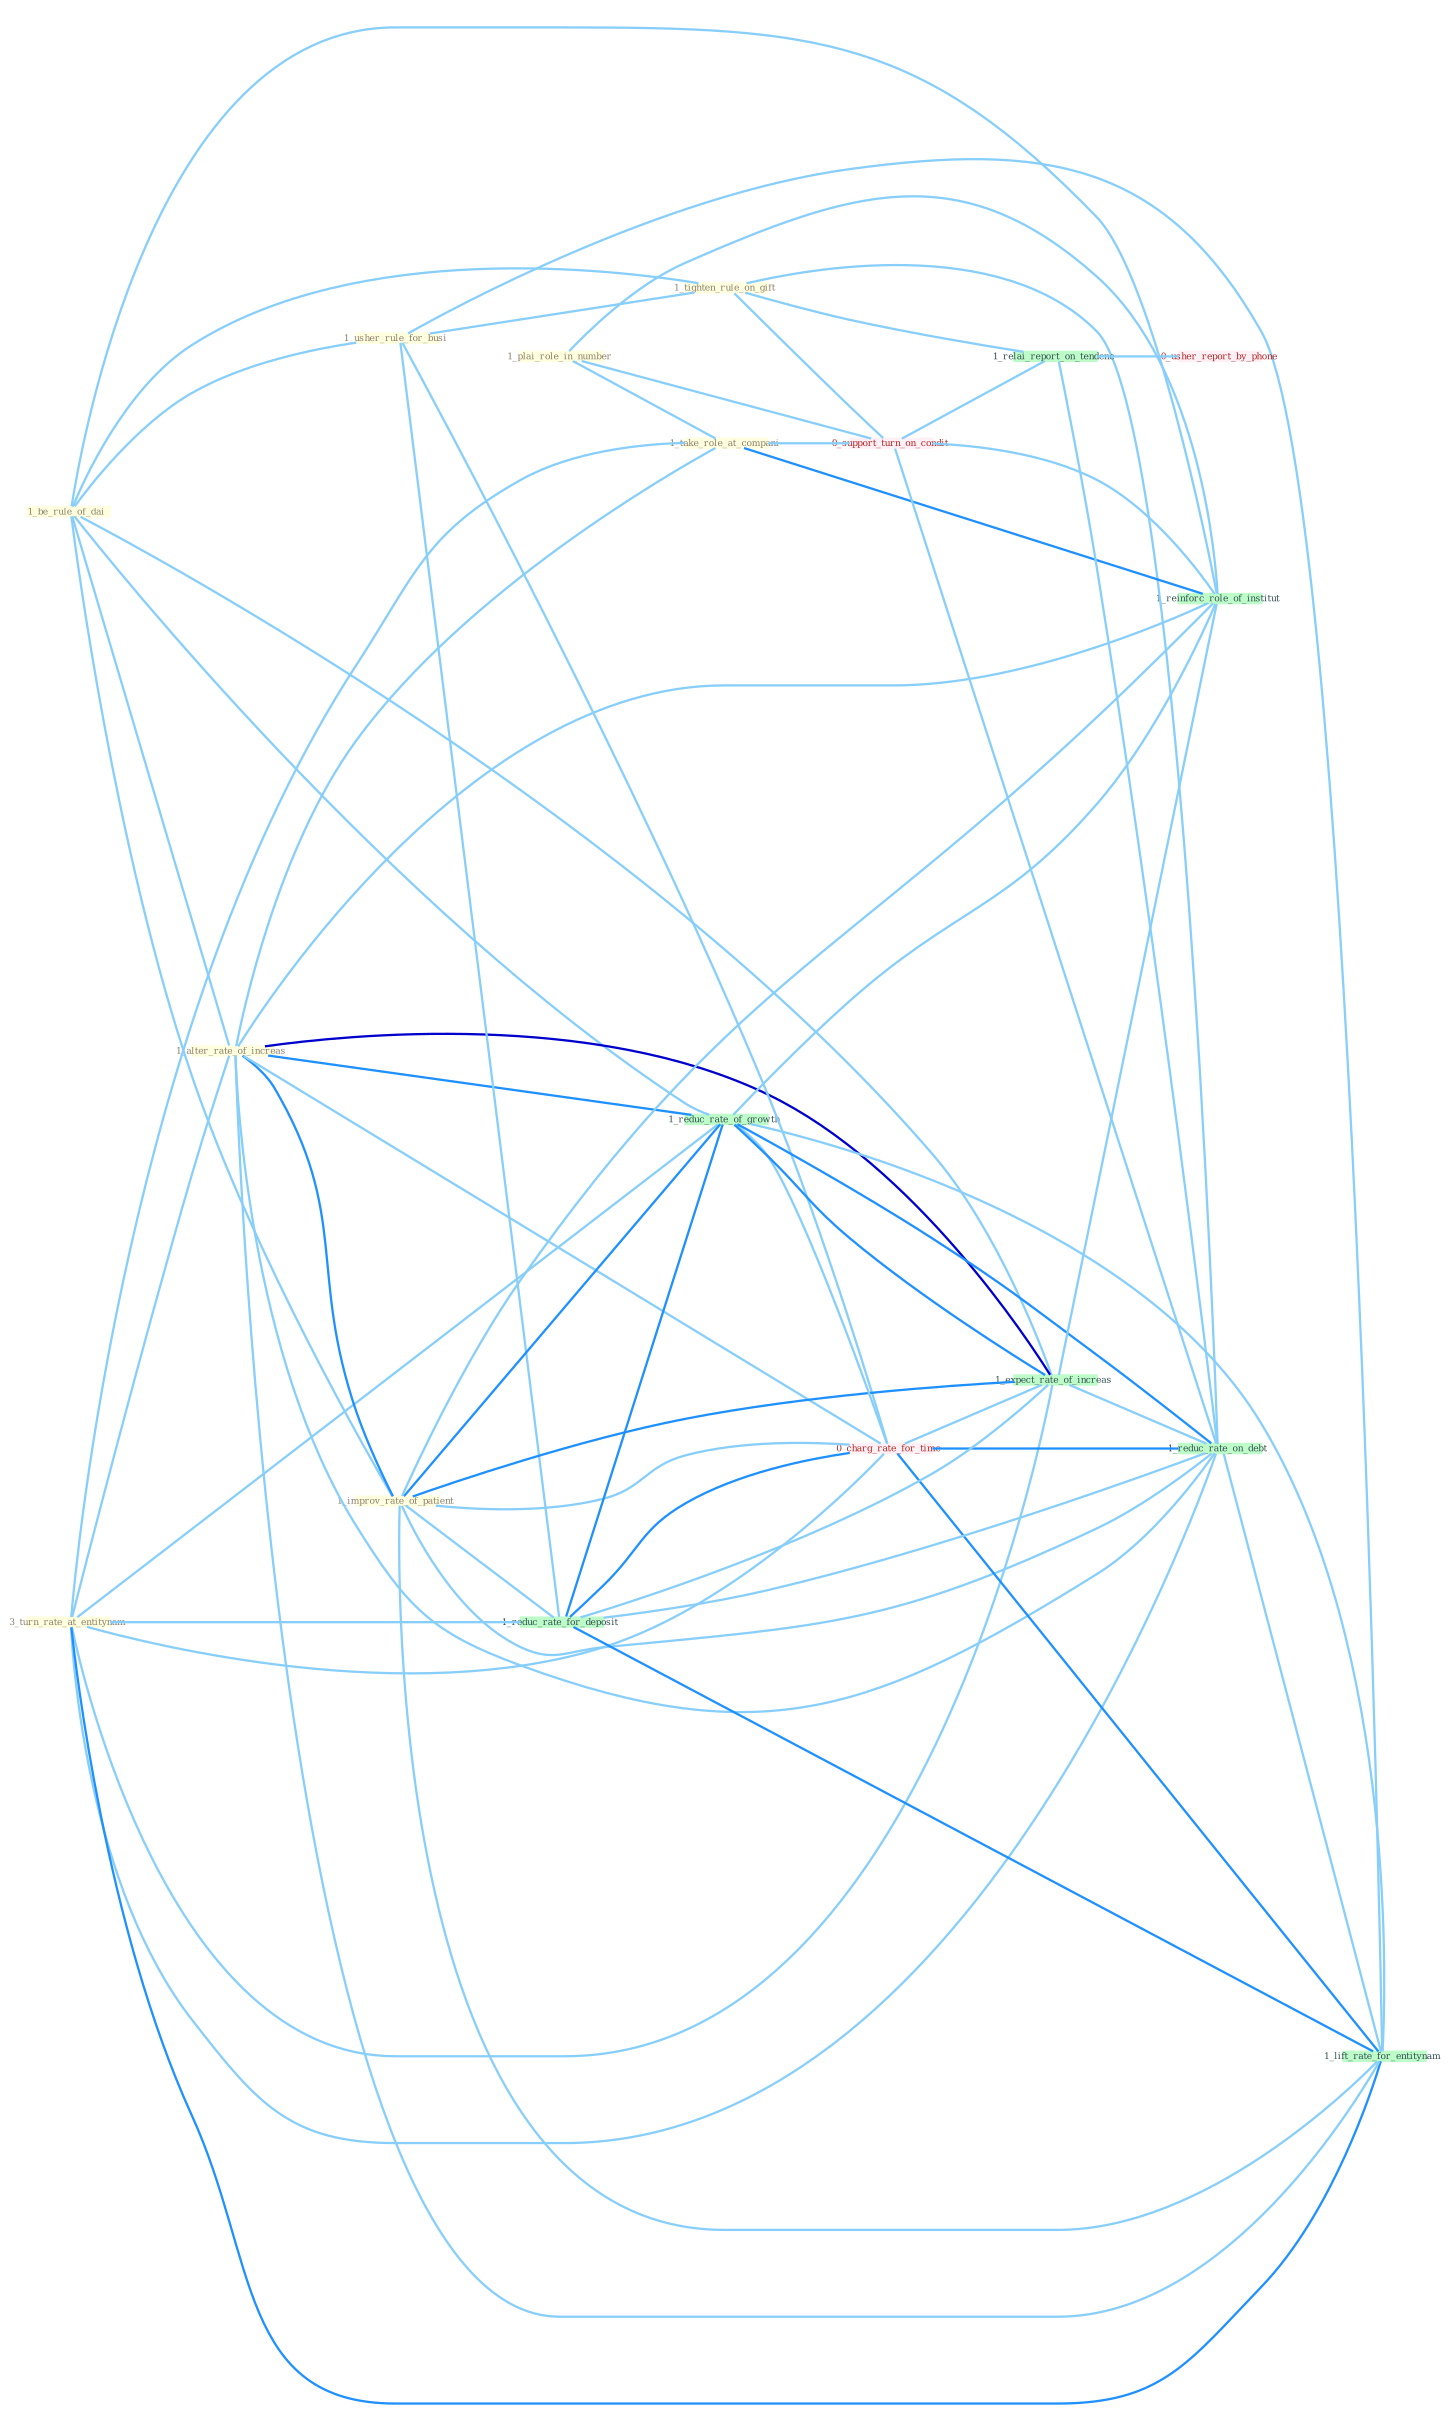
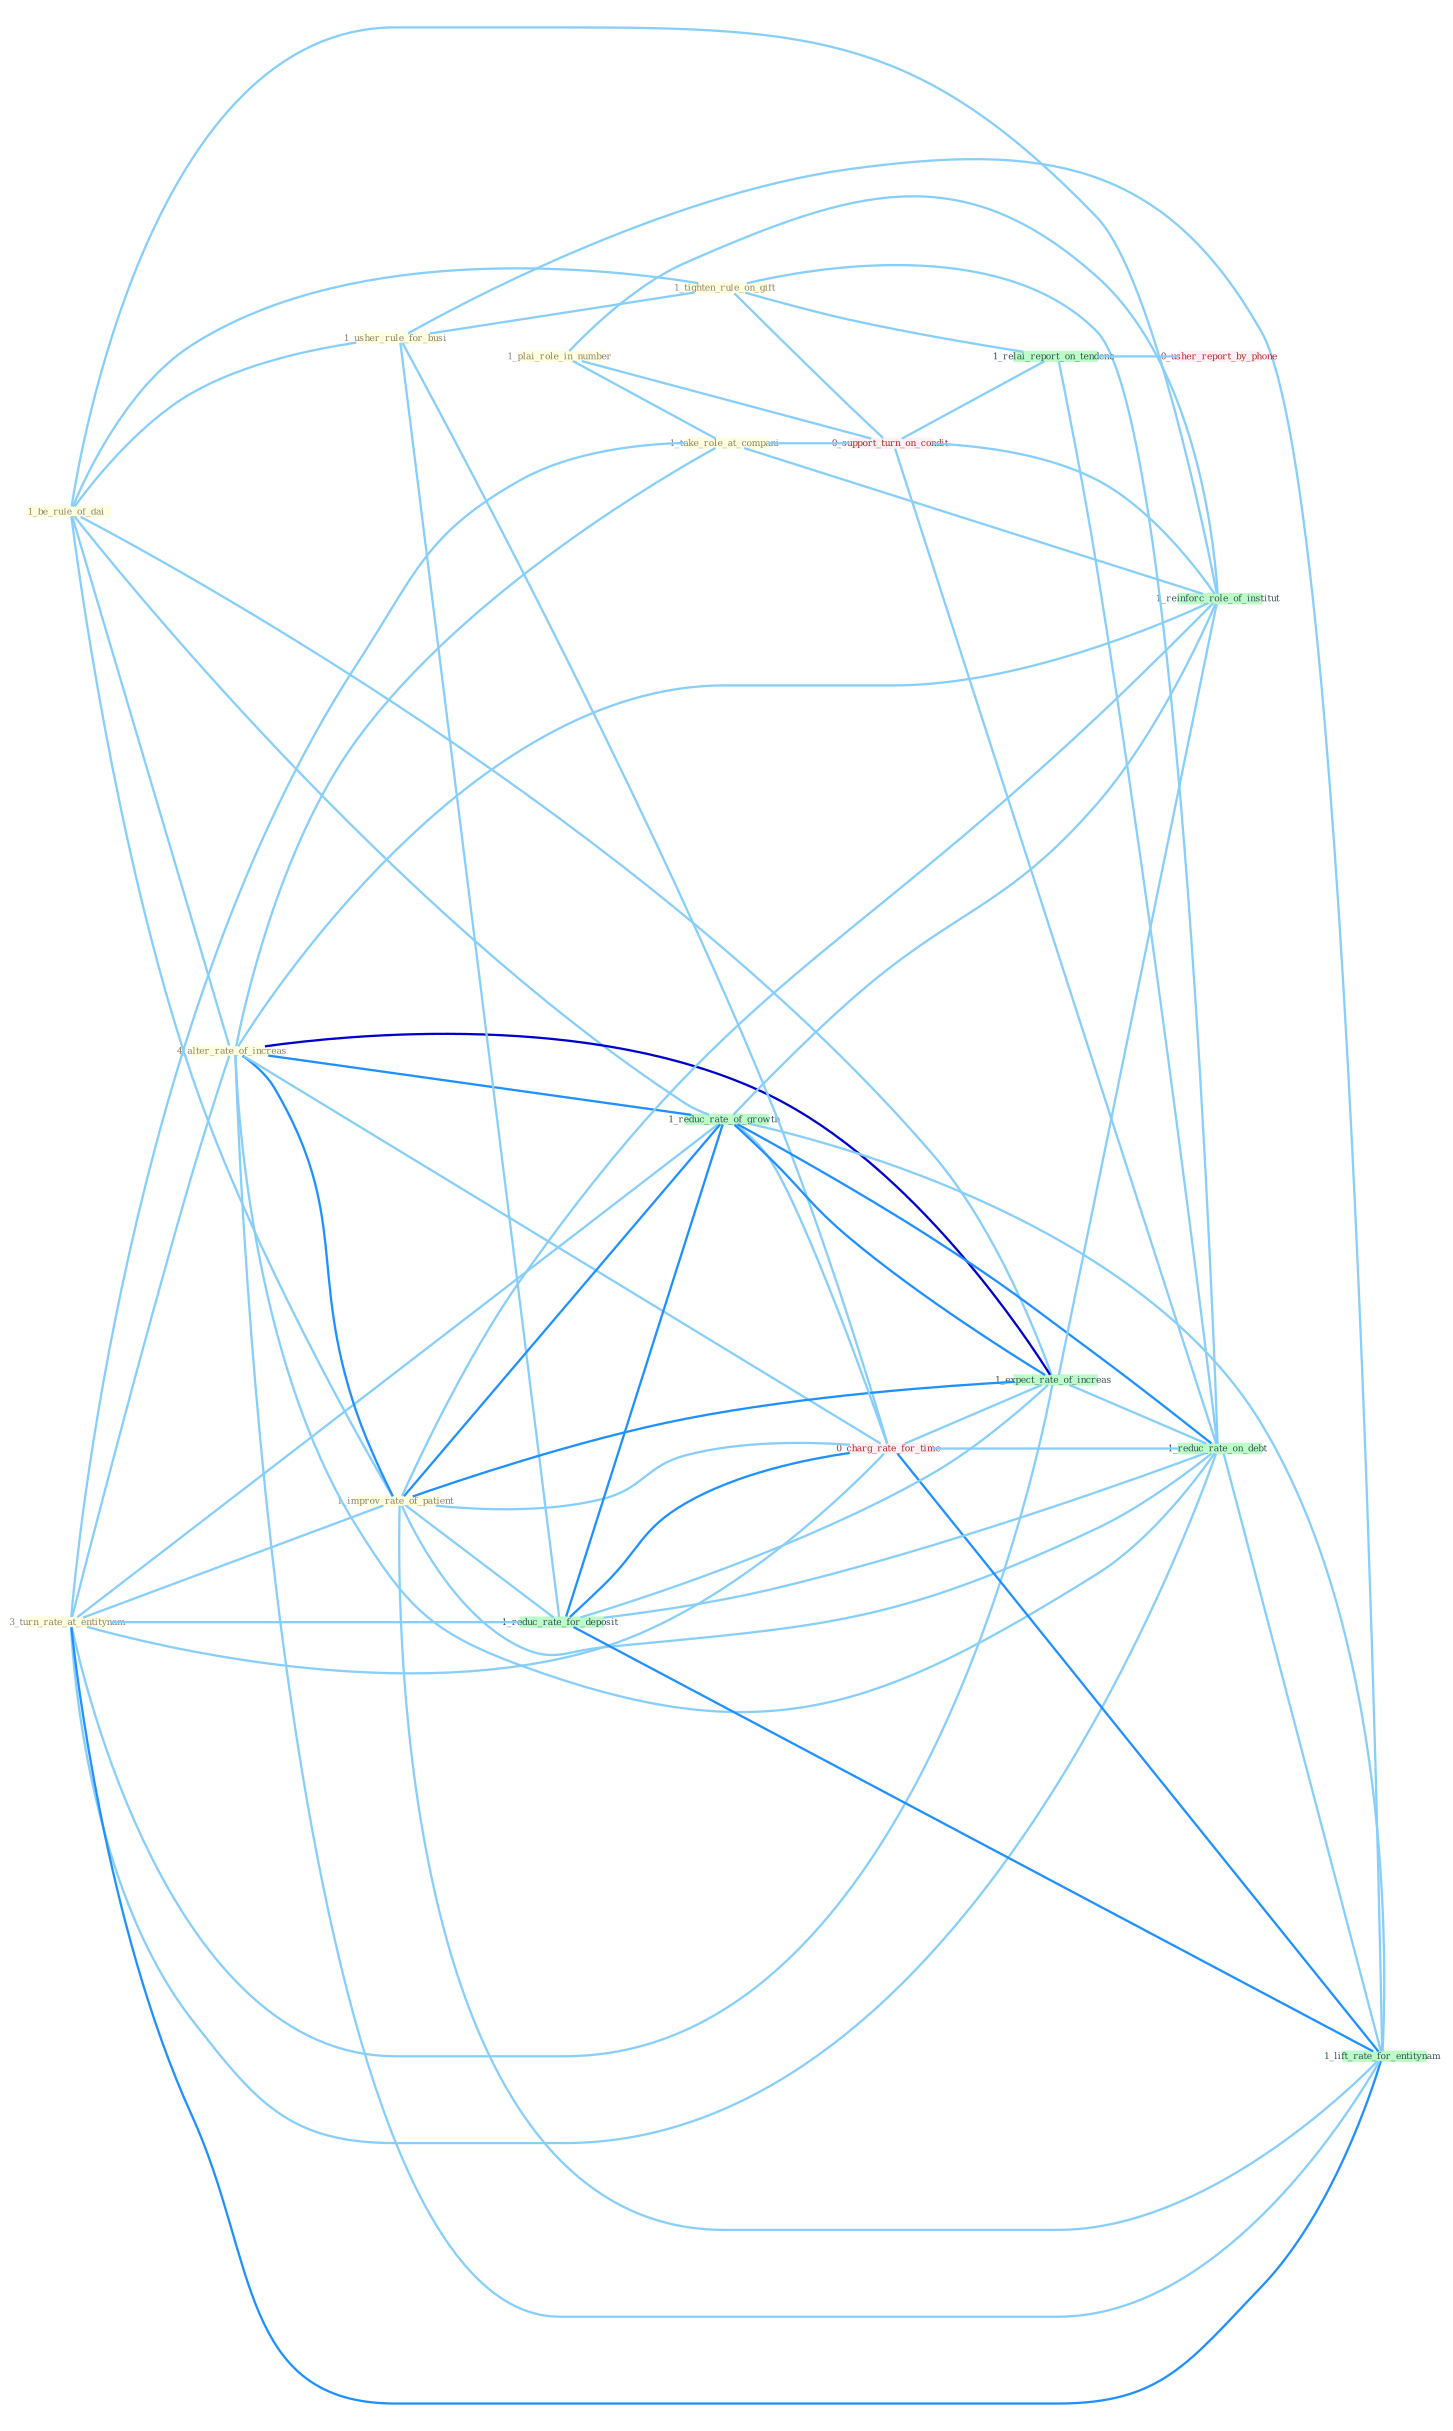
edge "1_take_role_at_compani" -- "1_reinforc_role_of_institut": color #1e90ff -> #87cefa
node "1_alter_rate_of_increas": label "1_alter_rate_of_increas" -> "4_alter_rate_of_increas"
edge "0_charg_rate_for_time" -- "1_reduc_rate_on_debt": color #1e90ff -> #87cefa
edge "1_improv_rate_of_patient" -- "3_turn_rate_at_entitynam": added
